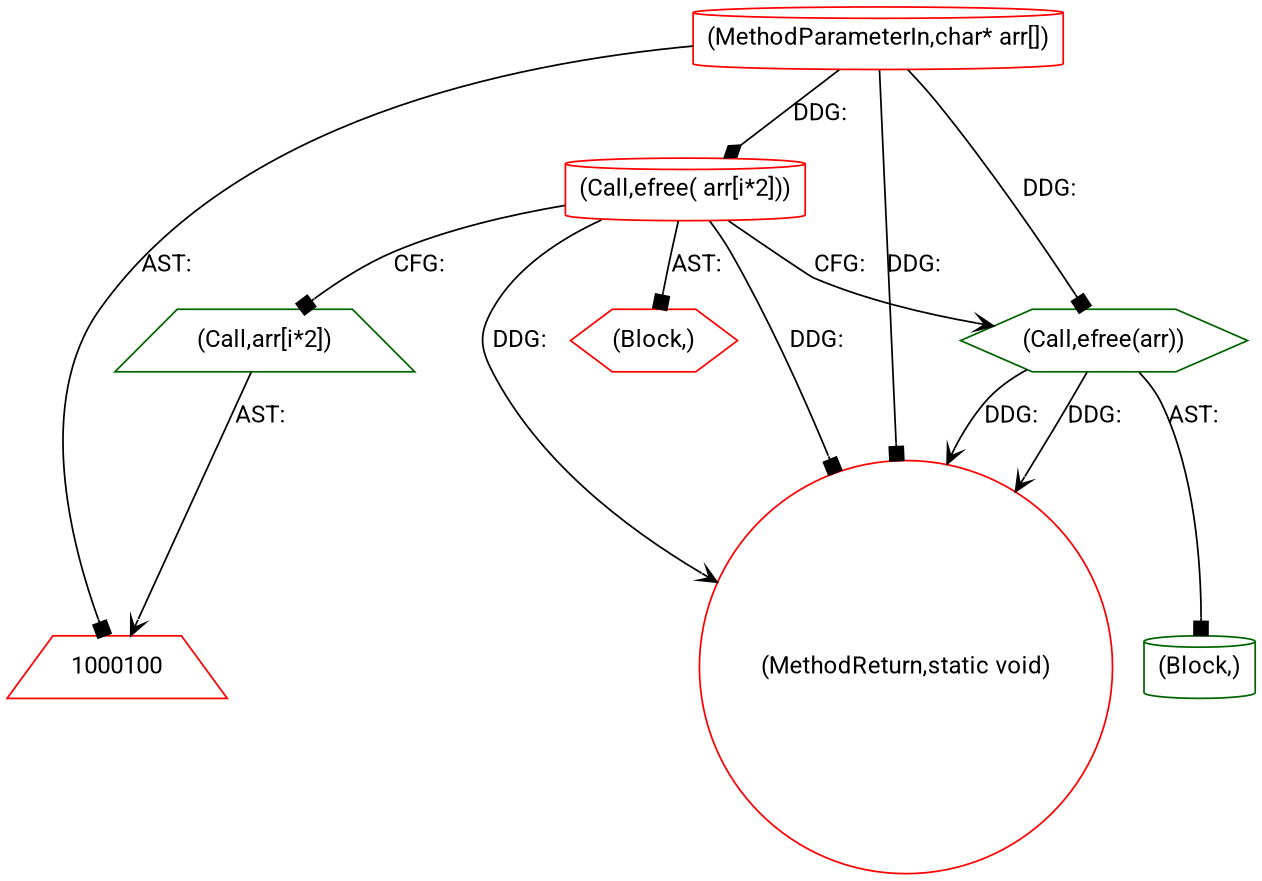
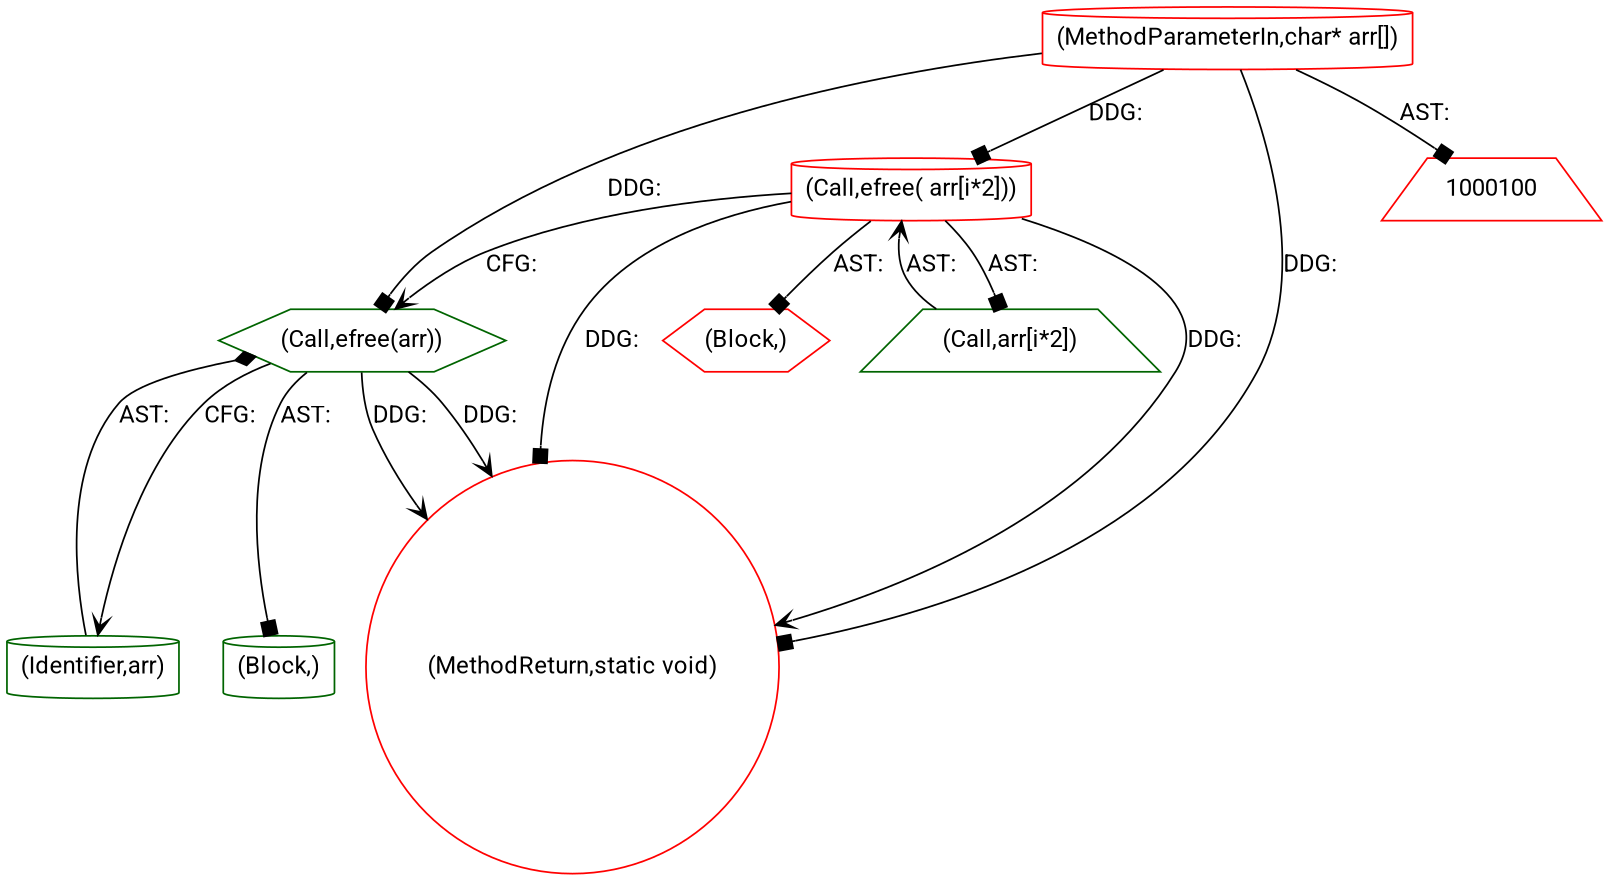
edge "(MethodParameterIn,char* arr[])" -> "(Call,efree( arr[i*2]))": arrowhead diamond -> box
edge "(Call,efree( arr[i*2]))" -> "(Call,arr[i*2])": label "CFG: " -> "AST: "
edge "(Call,arr[i*2])" -> "1000100": now "(Call,arr[i*2])" -> "(Call,efree( arr[i*2]))"
node "(Identifier,arr)": added
